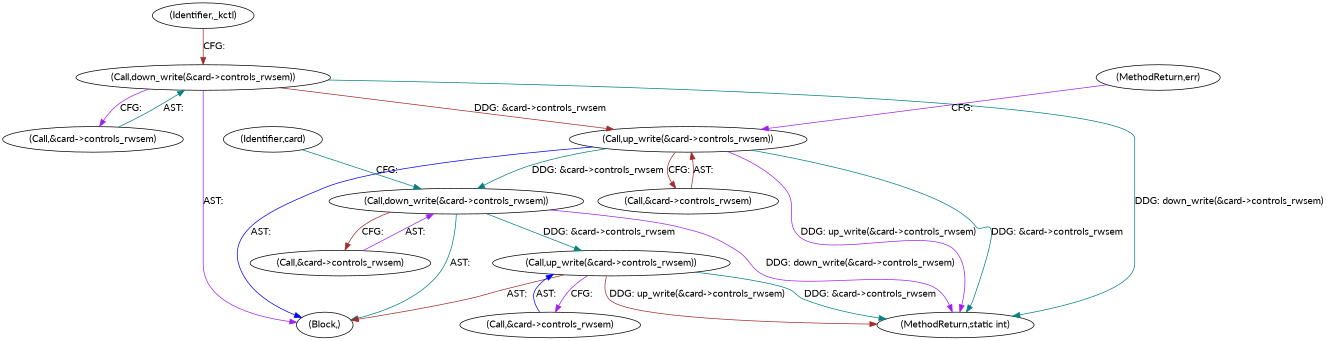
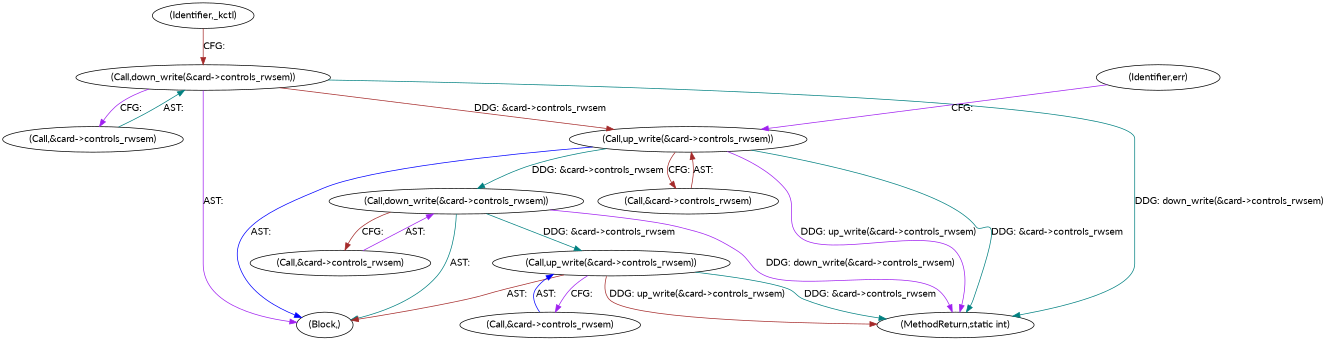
node "(MethodReturn,err)": label "(MethodReturn,err)" -> "(Identifier,err)"
node "(Identifier,card)": removed
